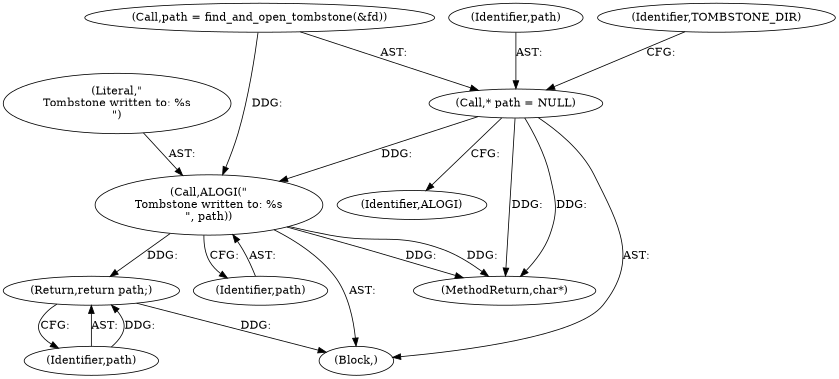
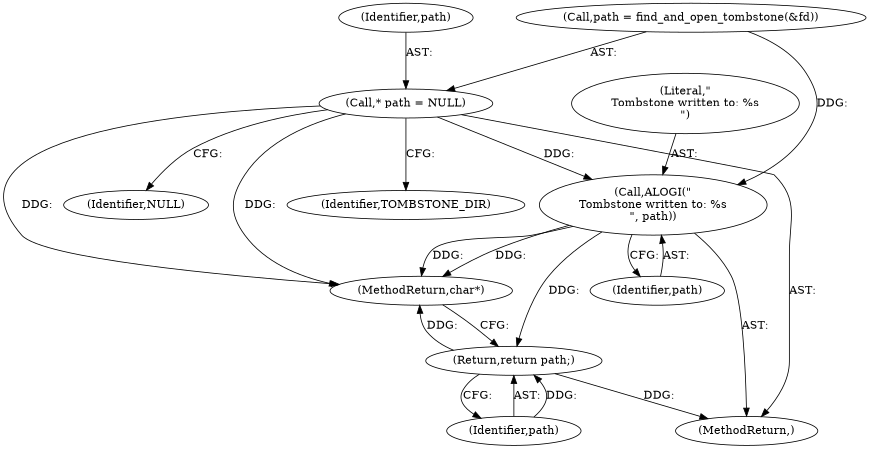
edge "(Identifier,TOMBSTONE_DIR)" -> "(Call,* path = NULL)": reversed
node "(Identifier,ALOGI)": label "(Identifier,ALOGI)" -> "(Identifier,NULL)"
edge "(MethodReturn,char*)" -> "(Return,return path;)": added, label "CFG:"
edge "(Return,return path;)" -> "(MethodReturn,char*)": added, label "DDG:"
node "(Block,)": label "(Block,)" -> "(MethodReturn,)"
